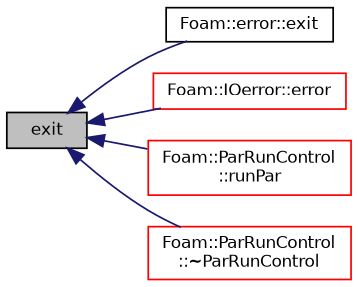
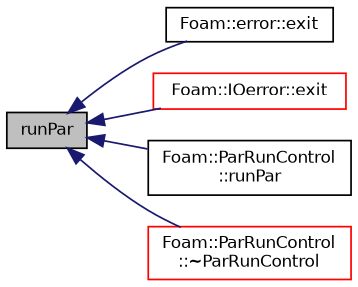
node "Foam::IOerror::error": label "Foam::IOerror::error" -> "Foam::IOerror::exit"
node "exit": label "exit" -> "runPar"
node "Foam::ParRunControl ::runPar": color red -> black
